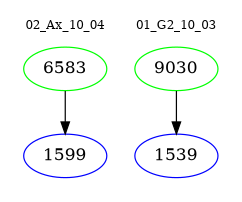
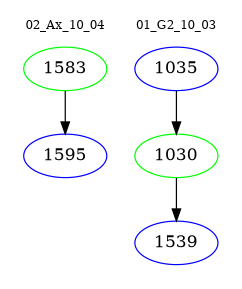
node "6583": label "6583" -> "1583"
node "1035": added
node "9030": label "9030" -> "1030"
node "1599": label "1599" -> "1595"
